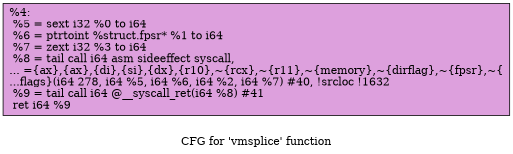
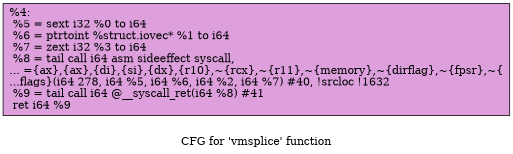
node "%4:": text "%6 = ptrtoint %struct.fpsr* %1 to i64" -> "%6 = ptrtoint %struct.iovec* %1 to i64"
